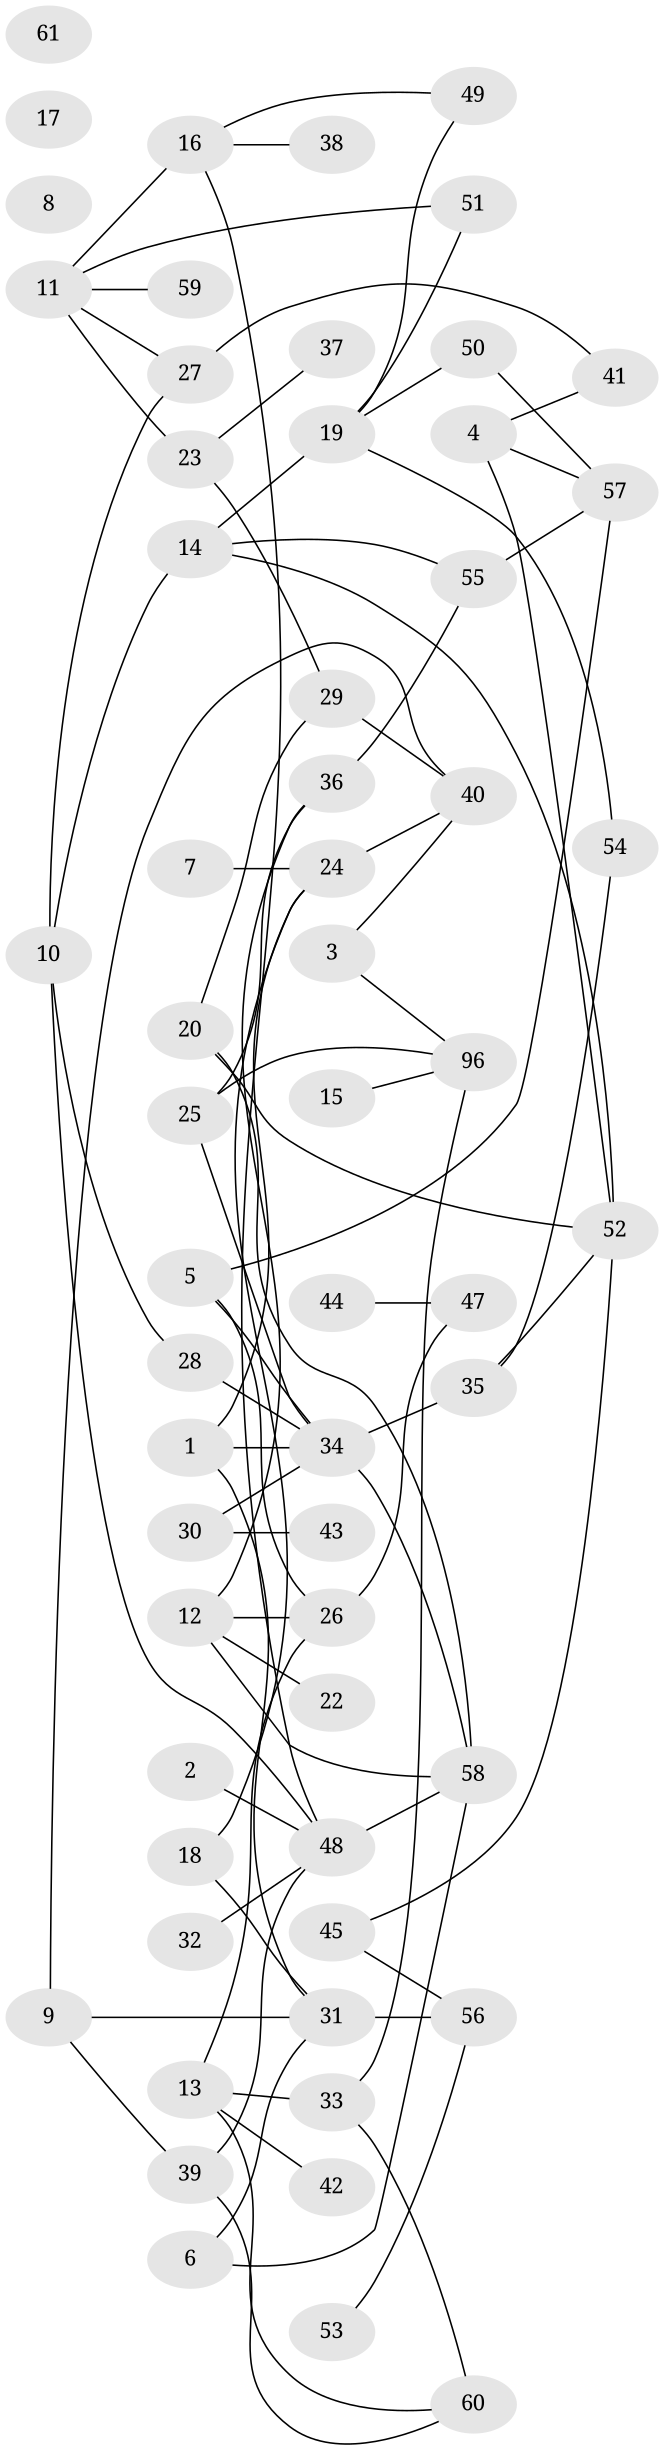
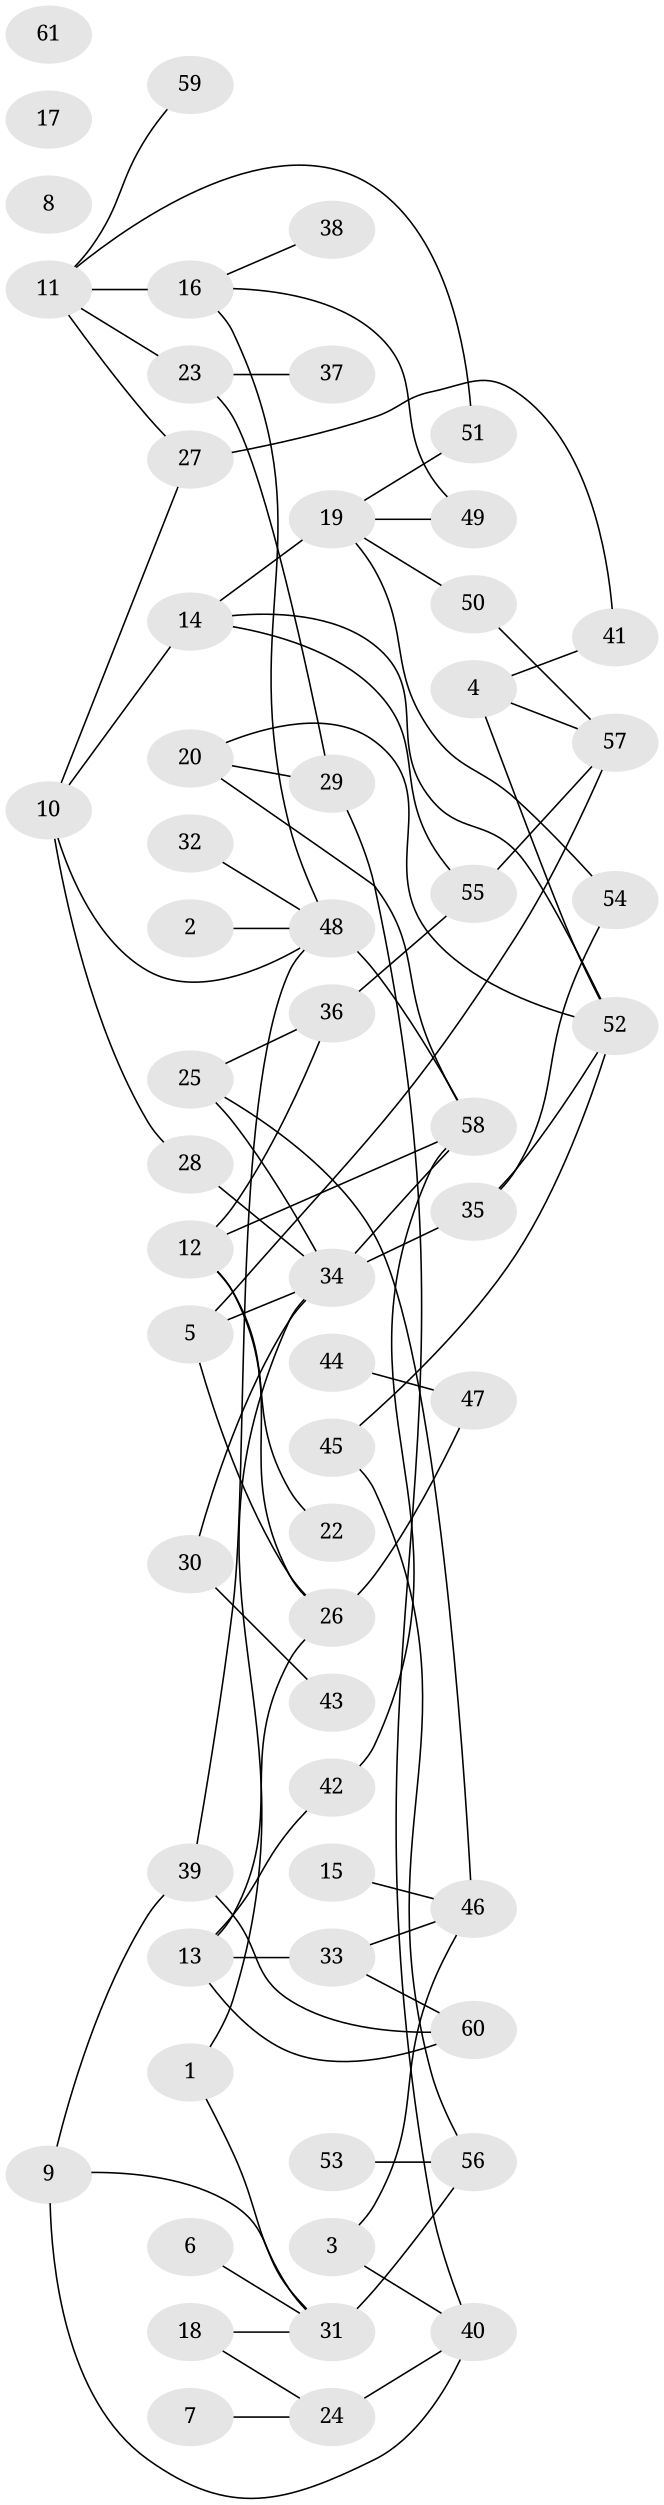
node "96": label "96" -> "46"
edge "24" -- "1": removed
edge "58" -- "6": now "58" -- "42"
